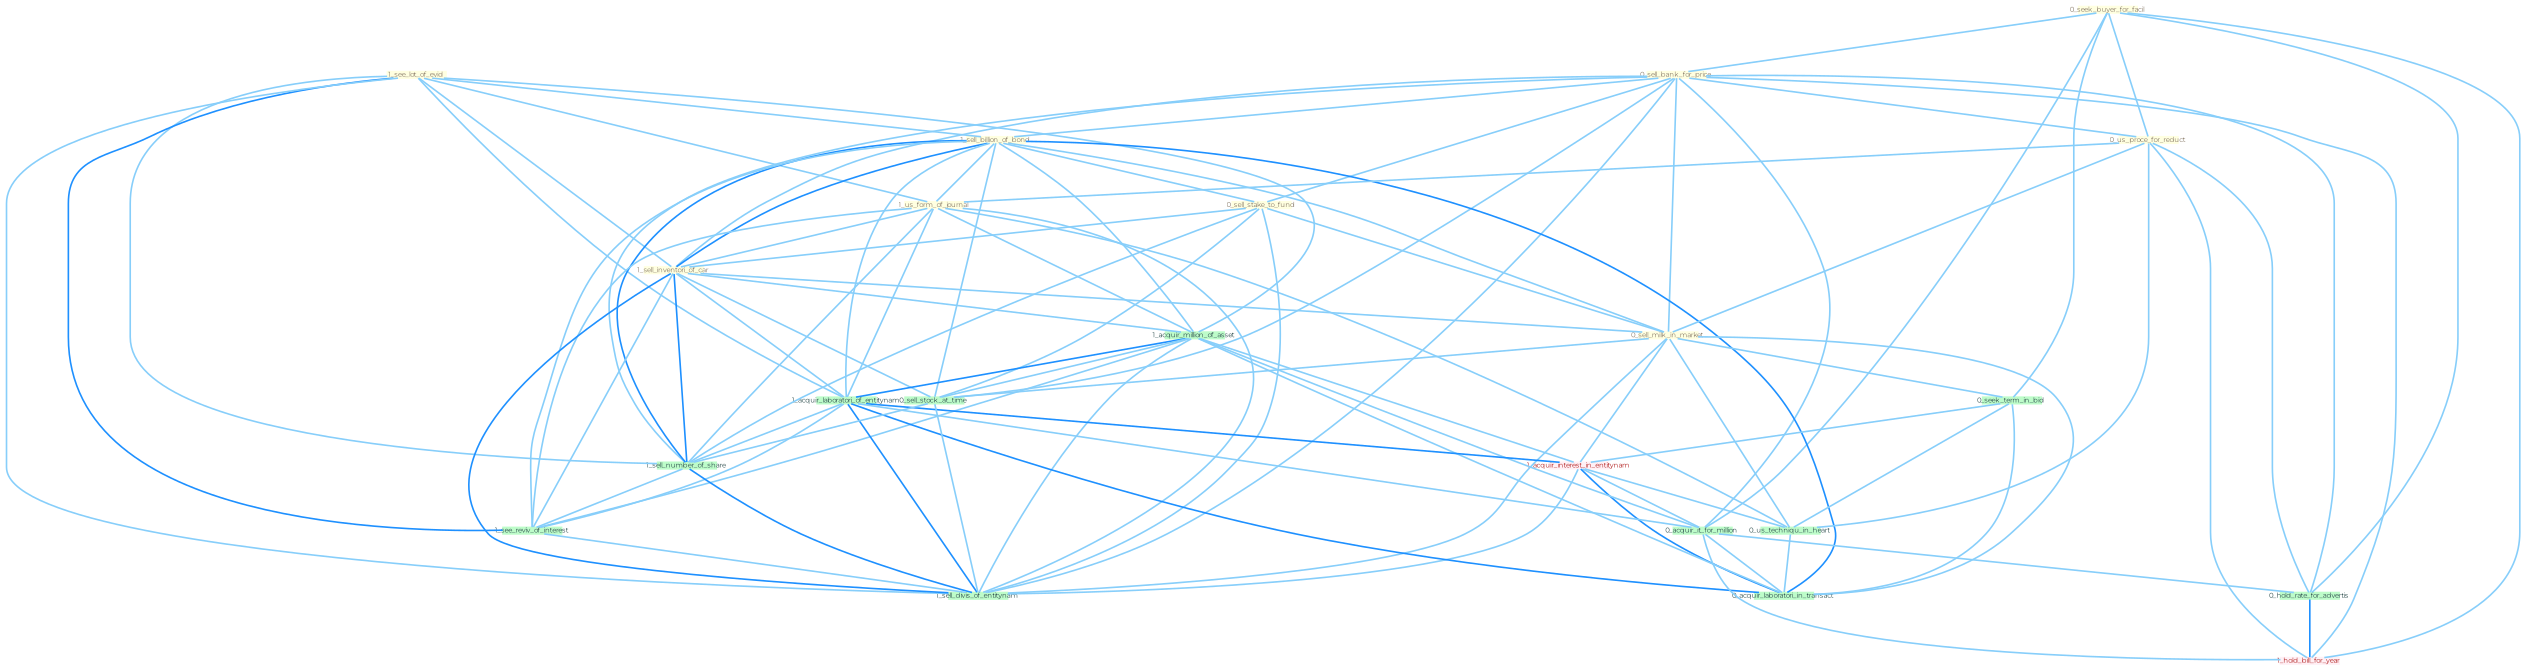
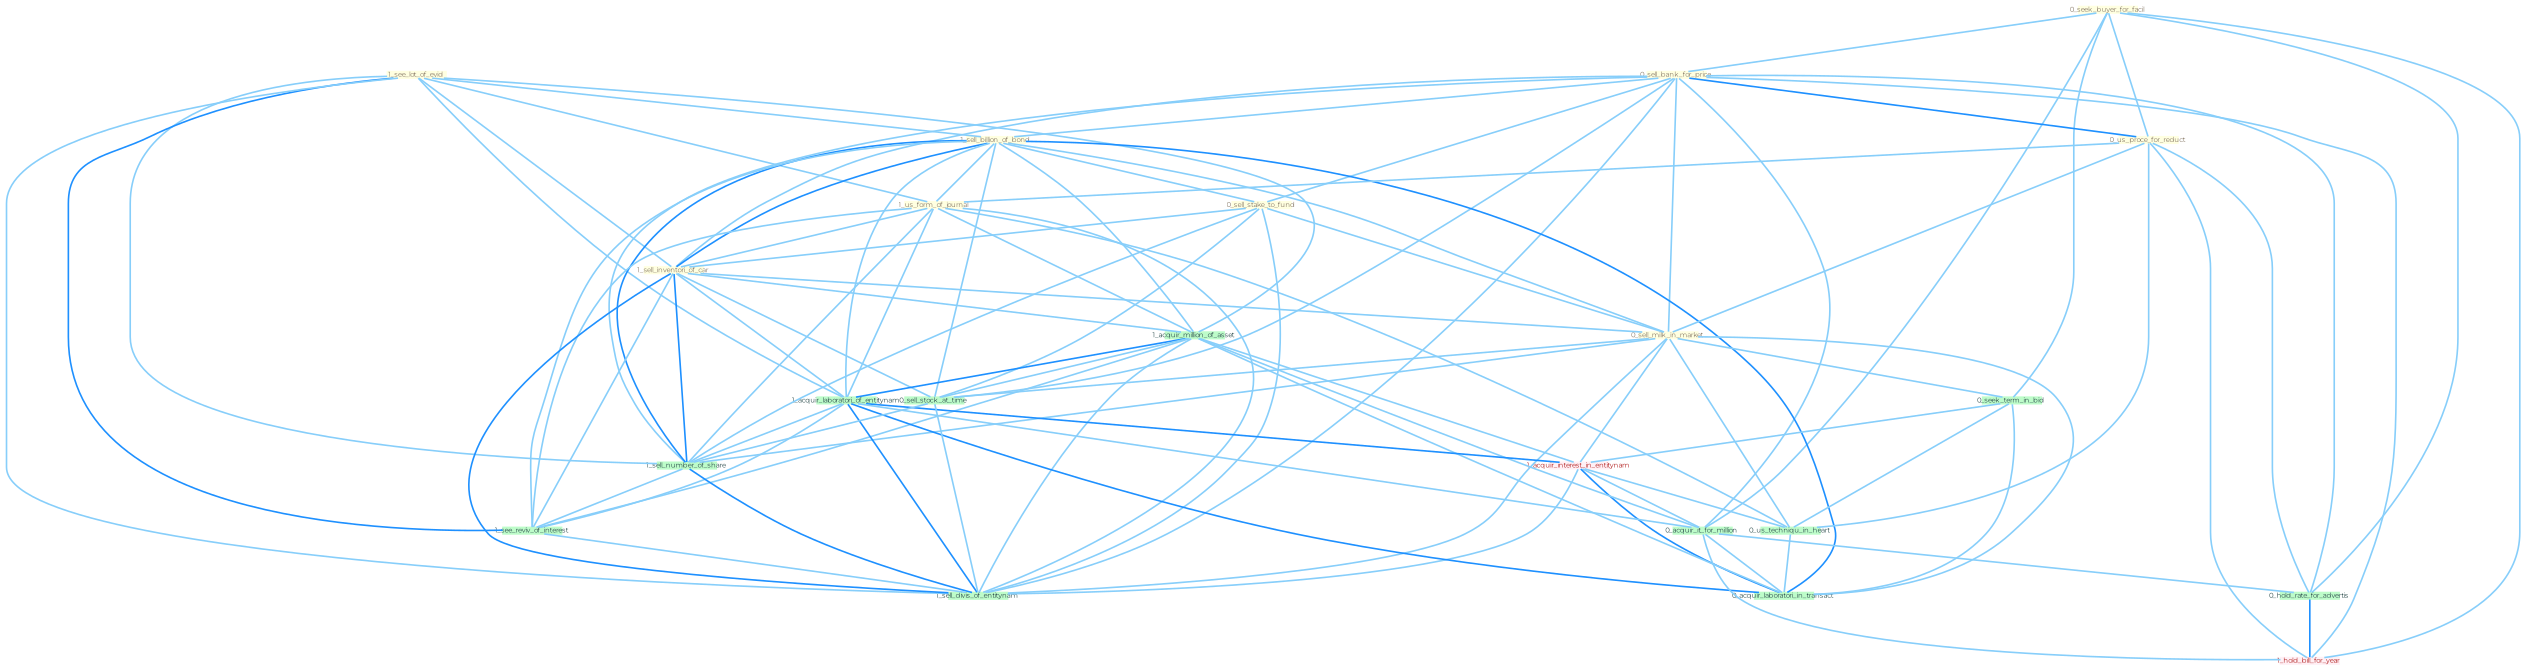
edge "0_sell_bank_for_price" -- "0_us_proce_for_reduct": color #87cefa -> #1e90ff
edge "0_sell_milk_in_market" -- "1_sell_number_of_share": added
